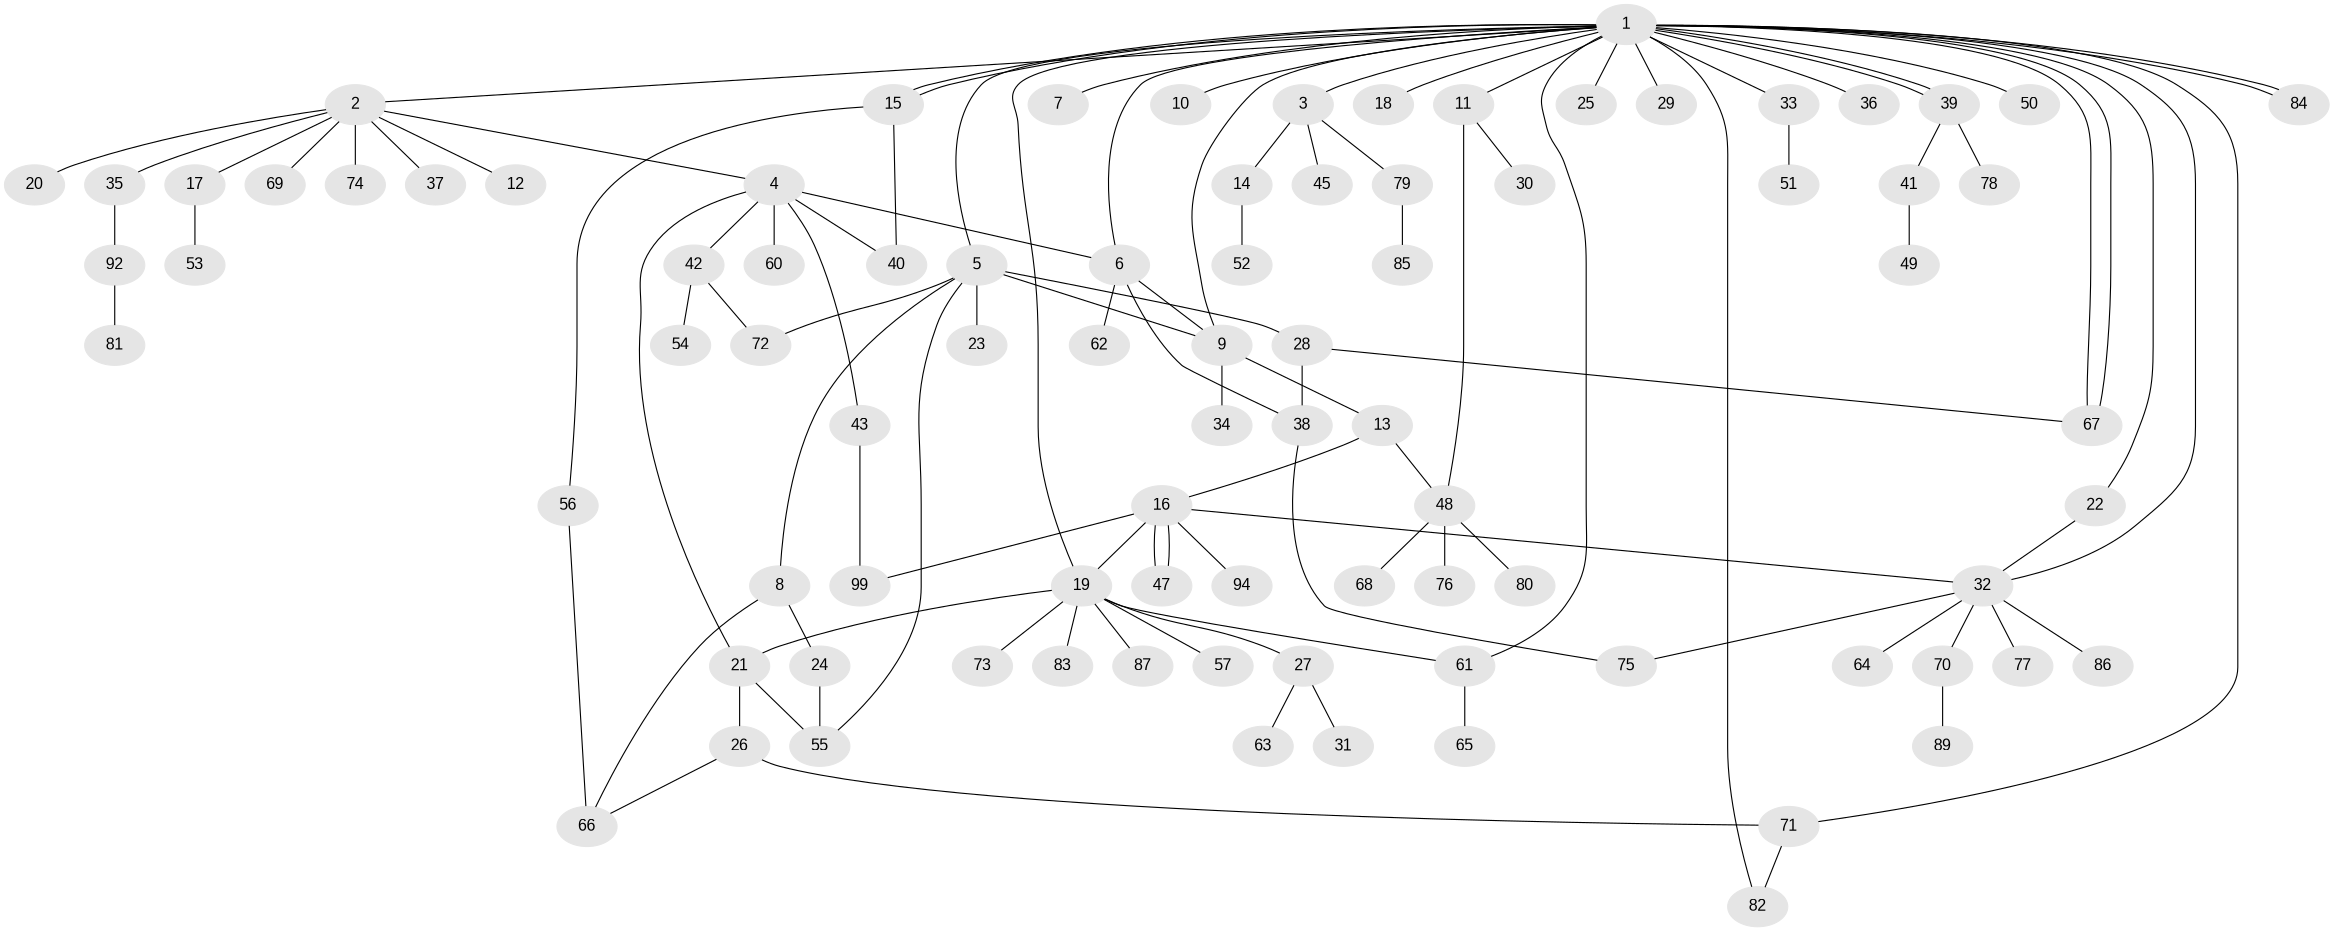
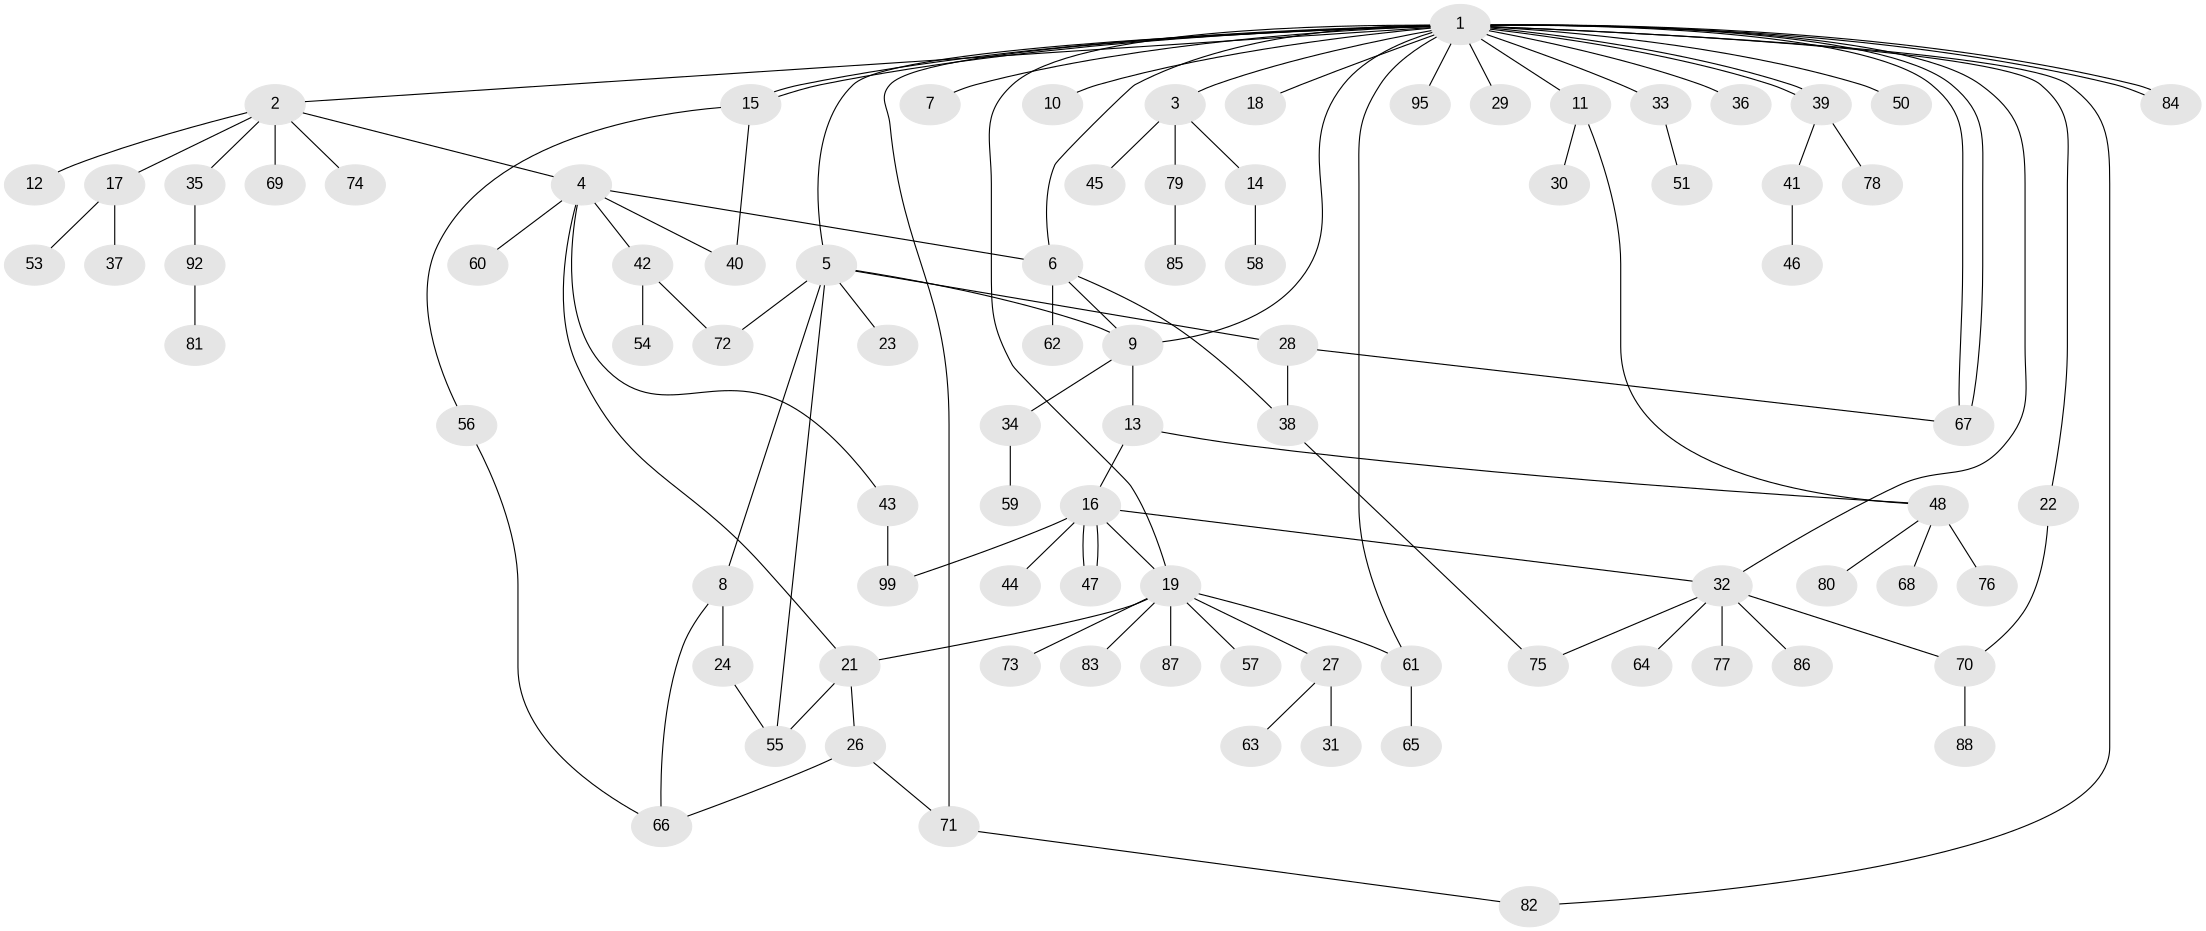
node "25": label "25" -> "95"
edge "2" -- "37": now "17" -- "37"
node "20": removed
node "52": label "52" -> "58"
node "49": label "49" -> "46"
node "59": added
edge "22" -- "32": now "22" -- "70"
node "94": label "94" -> "44"
node "89": label "89" -> "88"
